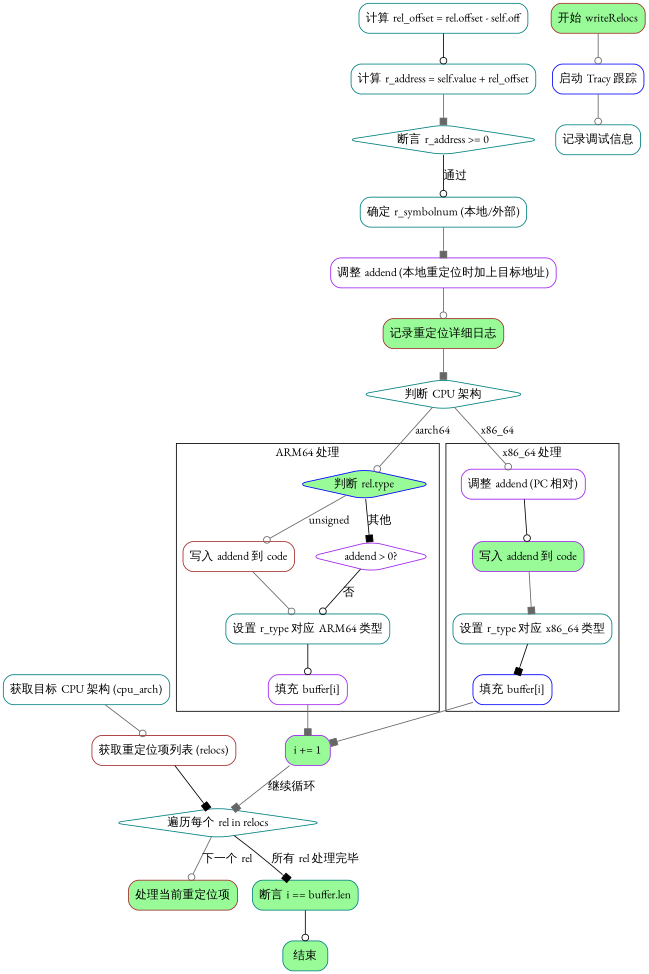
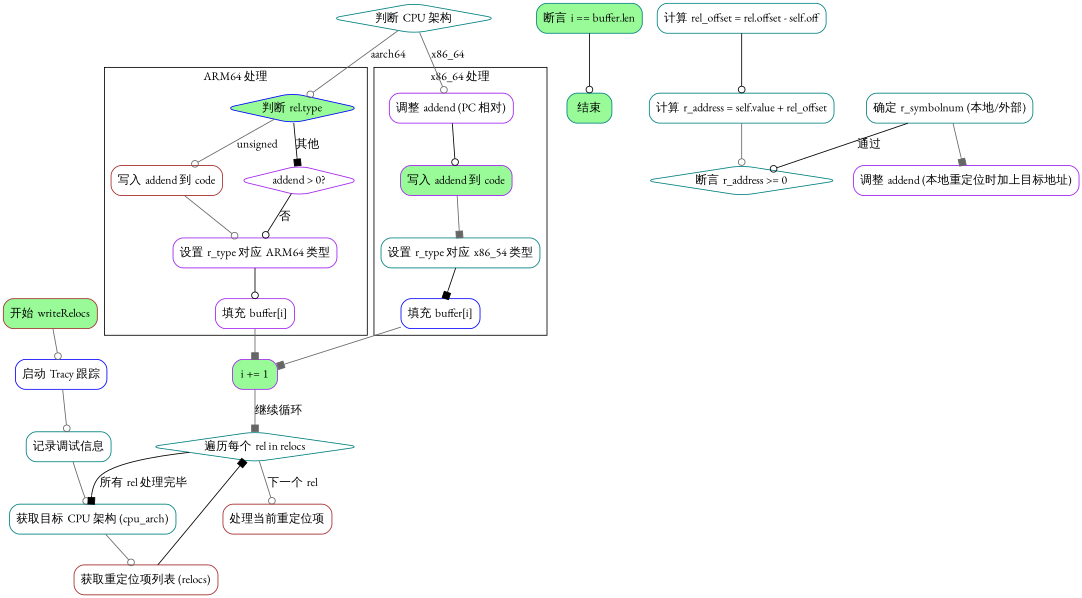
edge "计算 r_address = self.value + rel_offset" -> "断言 r_address >= 0": arrowhead box -> odot
edge "断言 r_address >= 0" -> "确定 r_symbolnum (本地/外部)": reversed
node "记录重定位详细日志": removed
edge "记录调试信息" -> "获取目标 CPU 架构 (cpu_arch)": added
node "设置 r_type 对应 ARM64 类型": color teal -> purple
node "设置 r_type 对应 x86_64 类型": label "设置 r_type 对应 x86_64 类型" -> "设置 r_type 对应 x86_54 类型"
edge "遍历每个 rel in relocs" -> "断言 i == buffer.len": now "遍历每个 rel in relocs" -> "获取目标 CPU 架构 (cpu_arch)"
node "处理当前重定位项": fillcolor palegreen -> white
